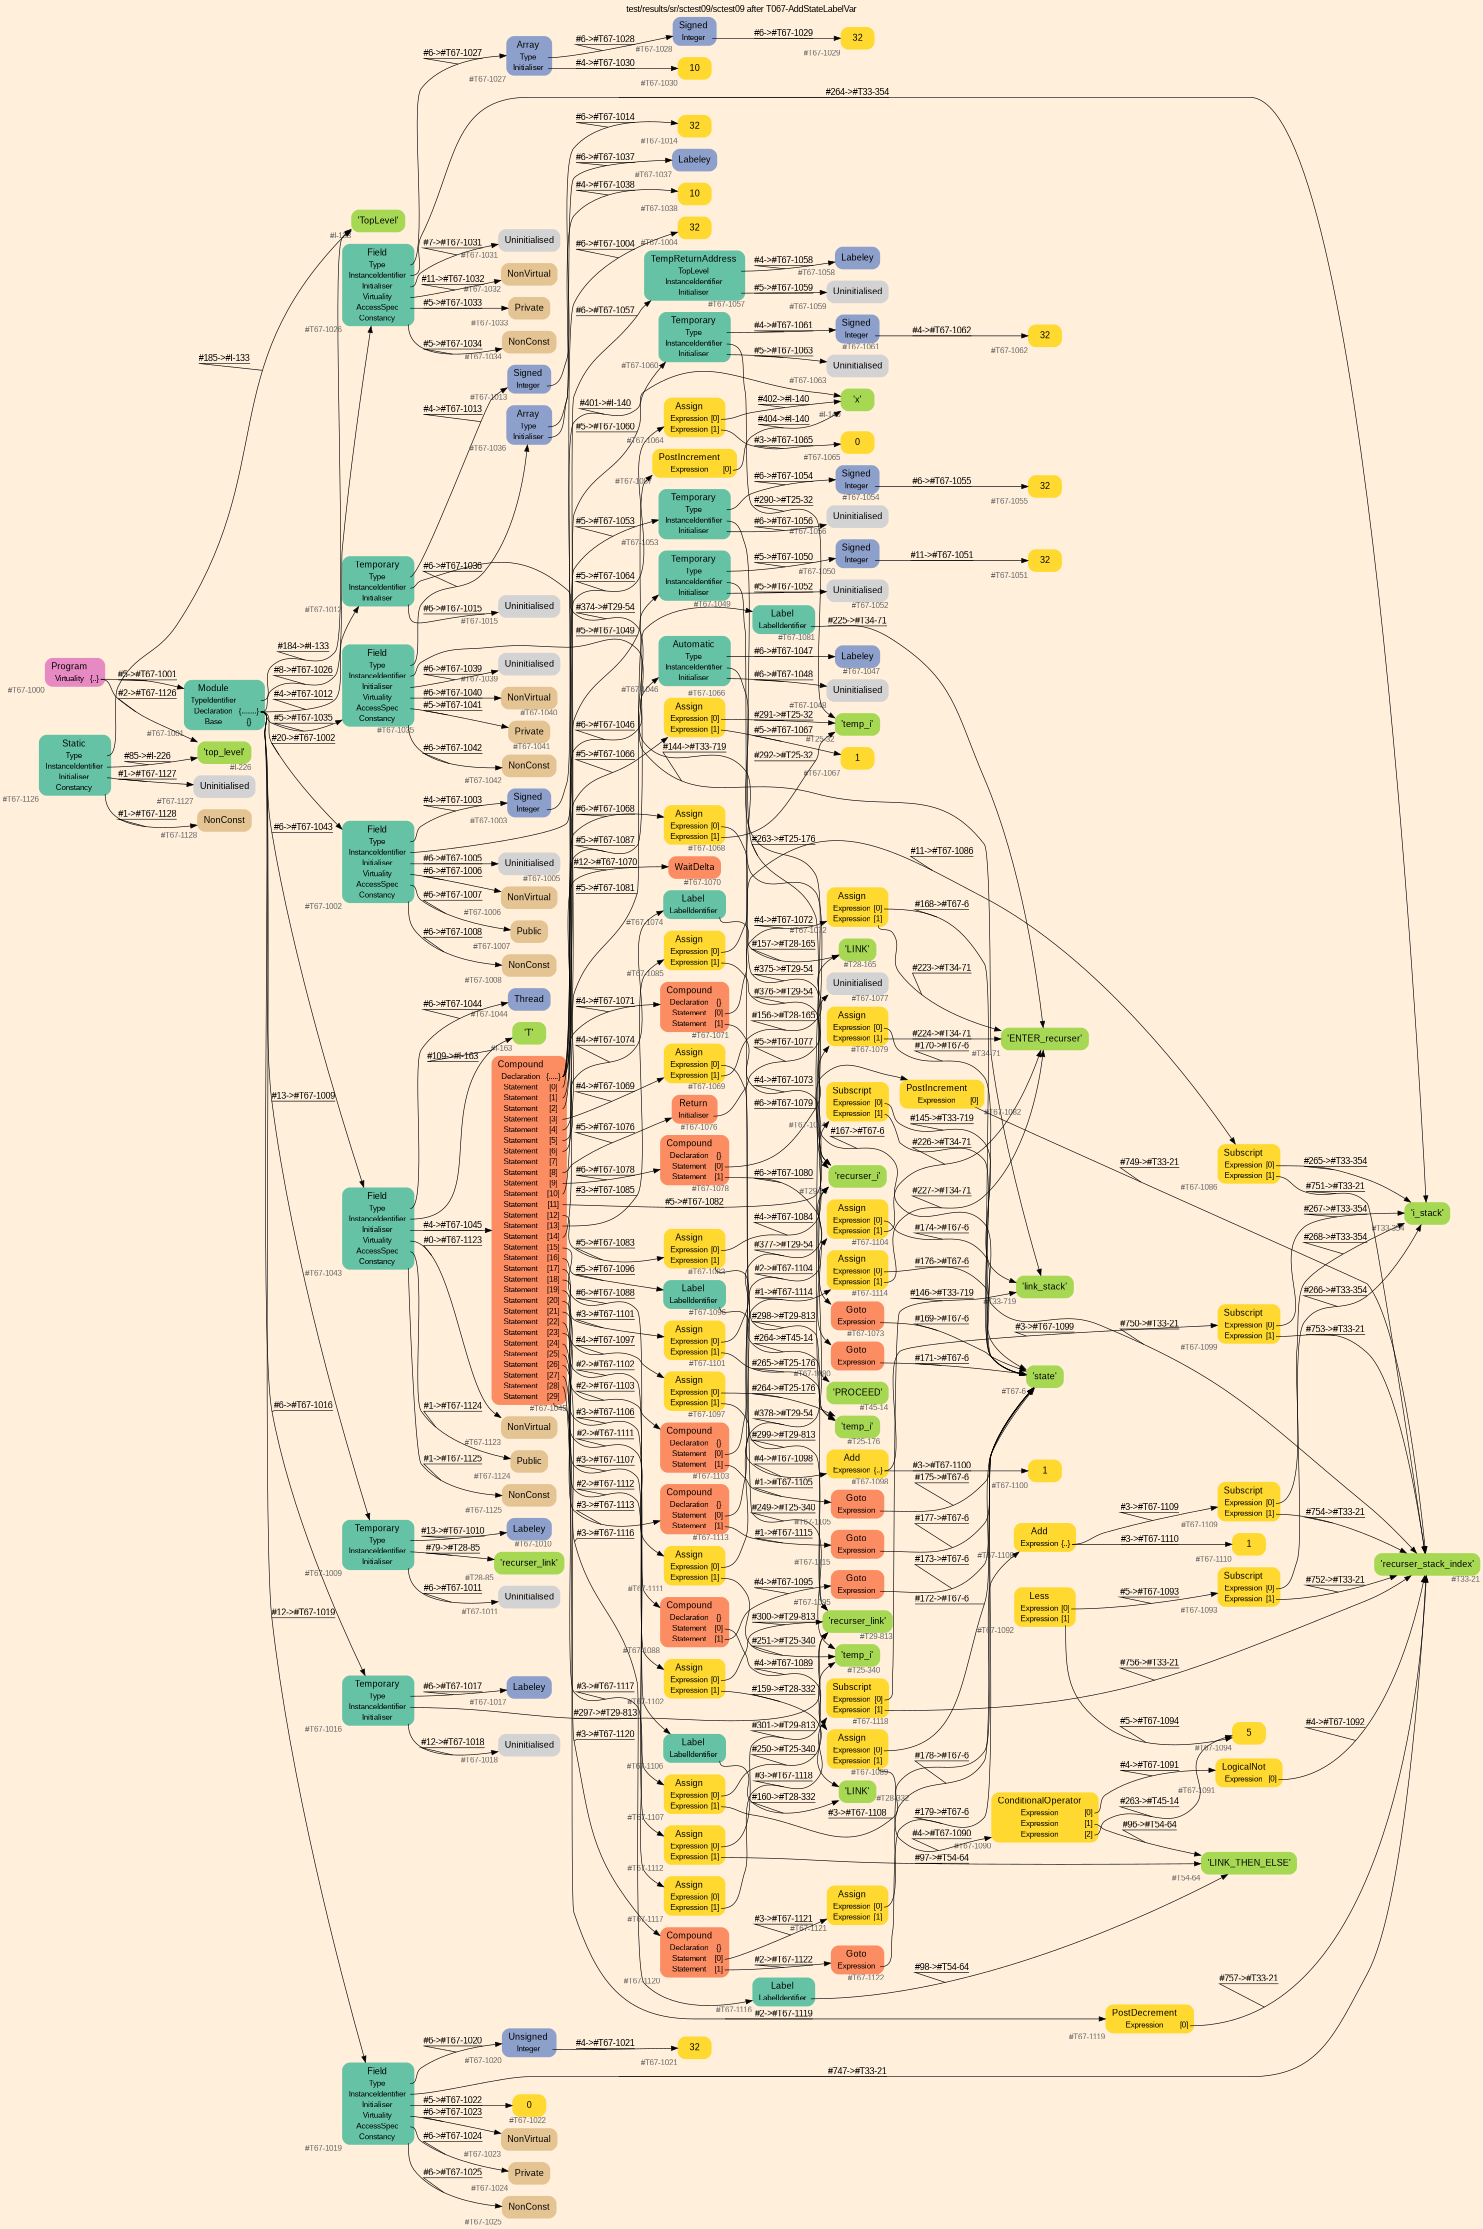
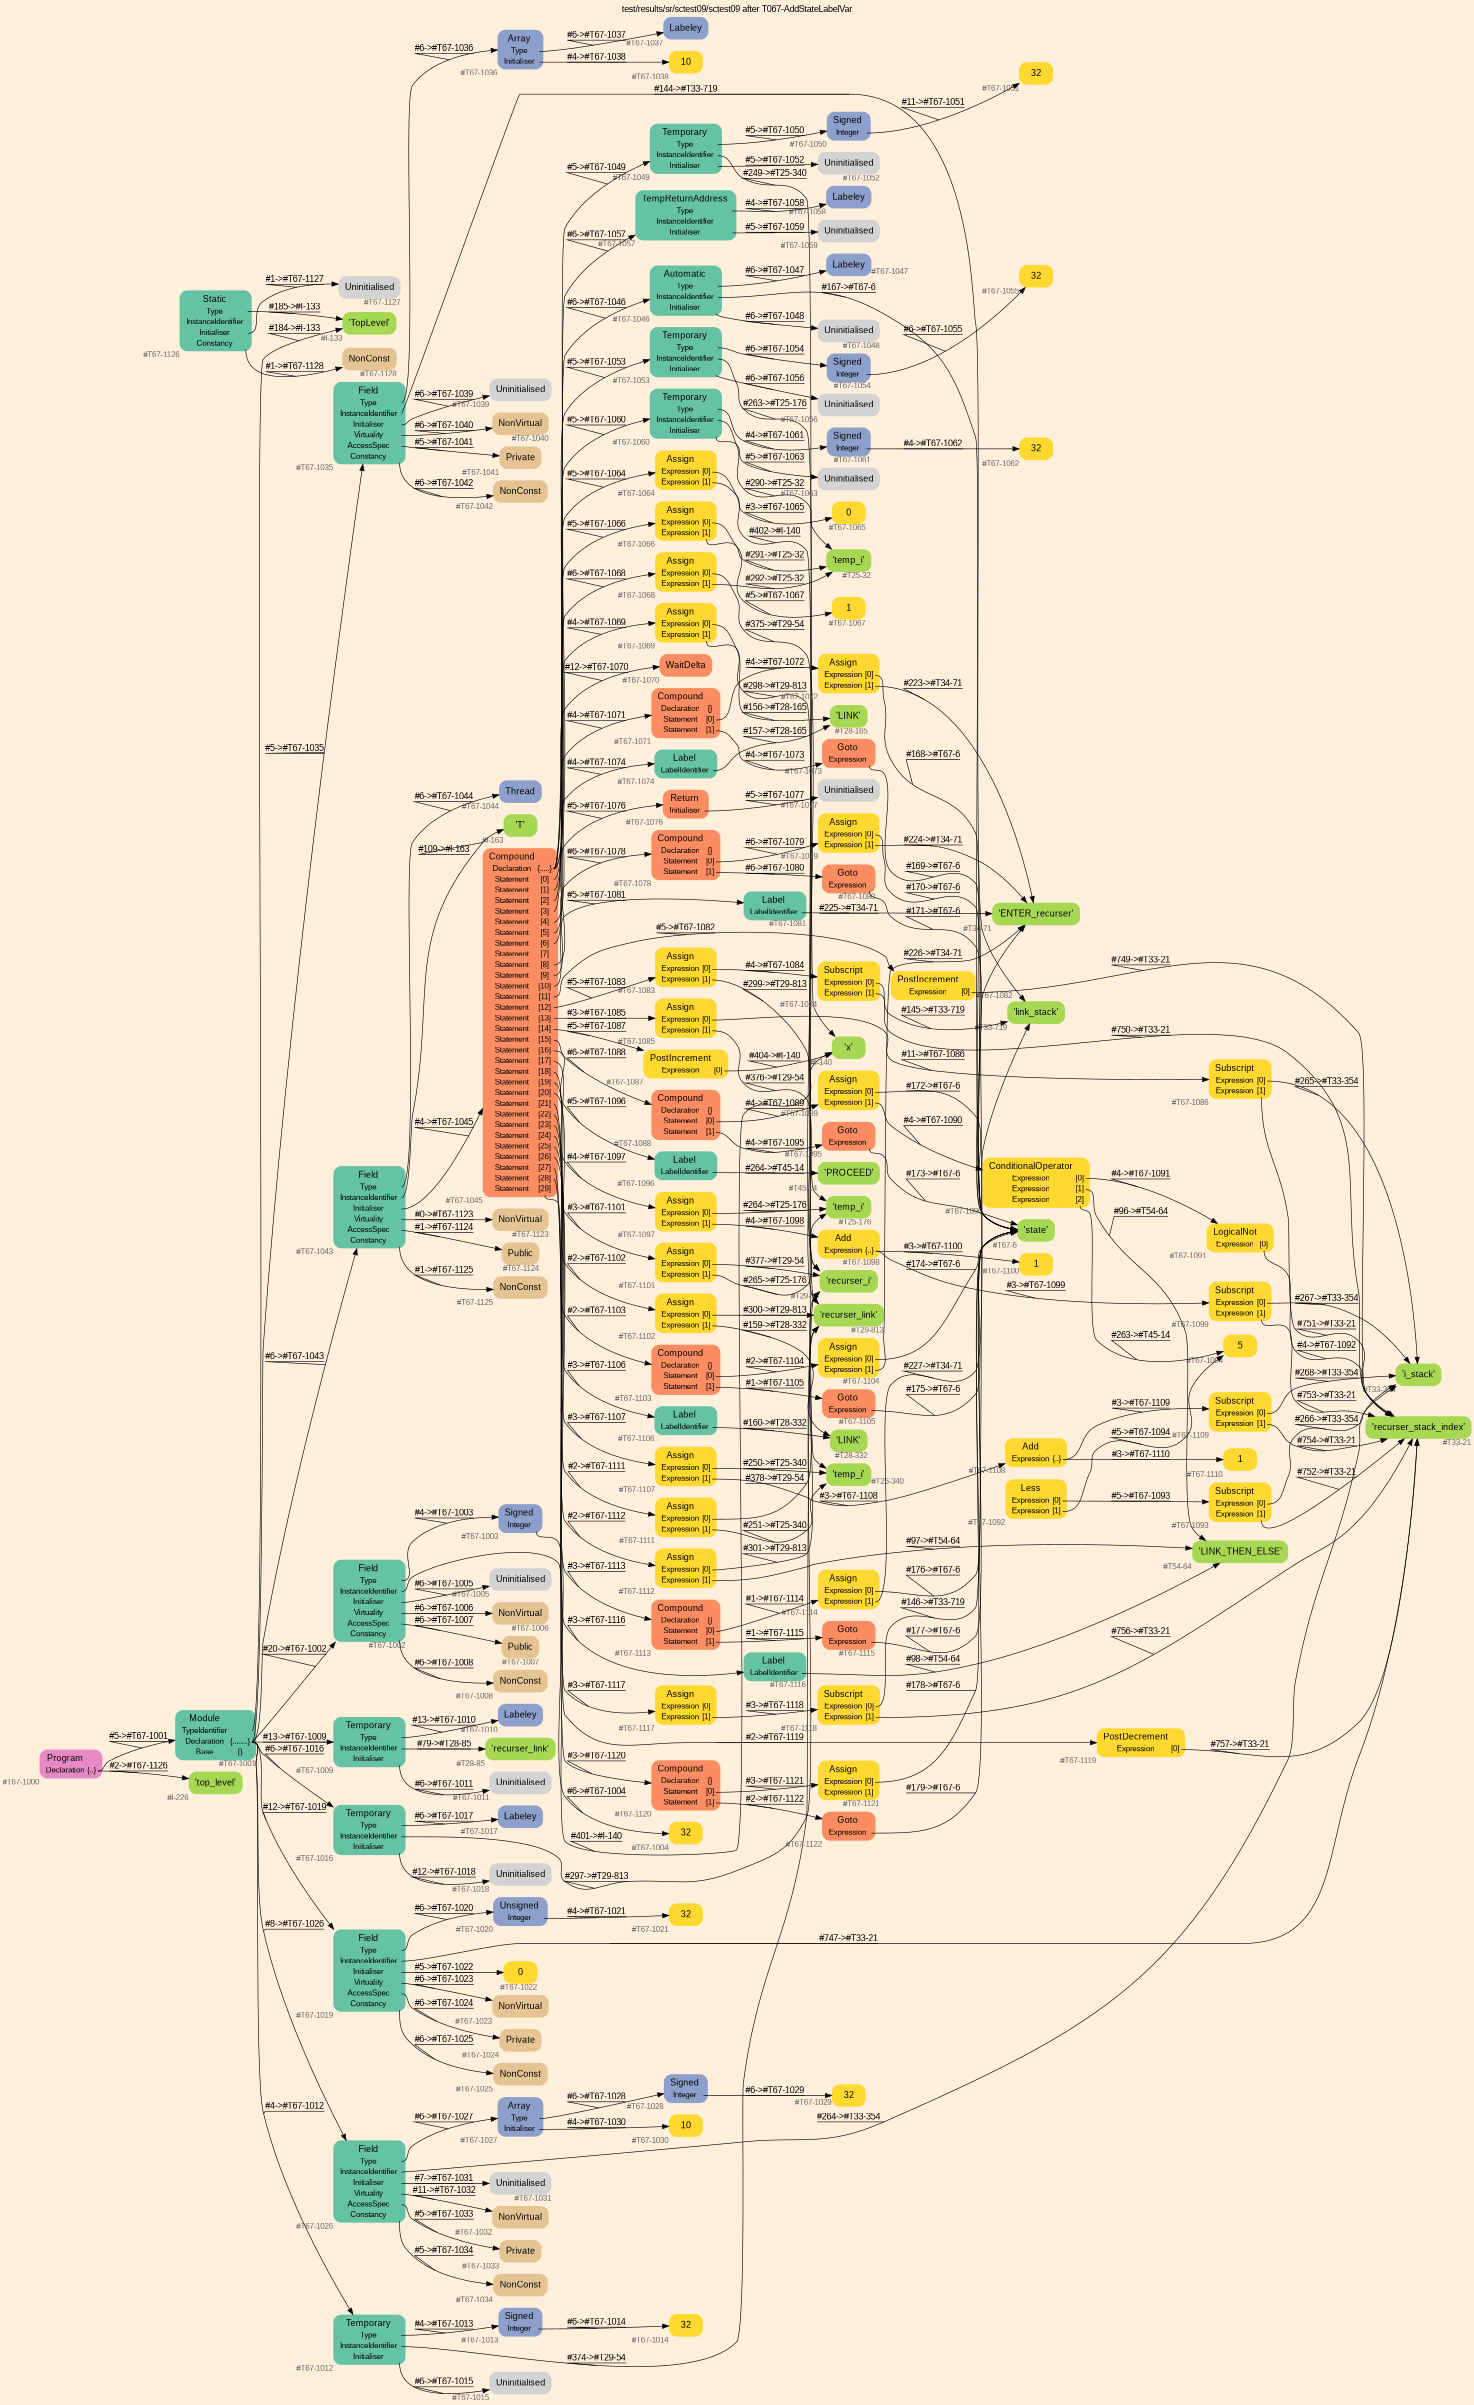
node "TempReturnAddress": text "TopLevel" -> "Type"
node "Program": text "Virtuality" -> "Declaration"
edge "Static" -> "'top_level'": removed, label "#85->#I-226"
